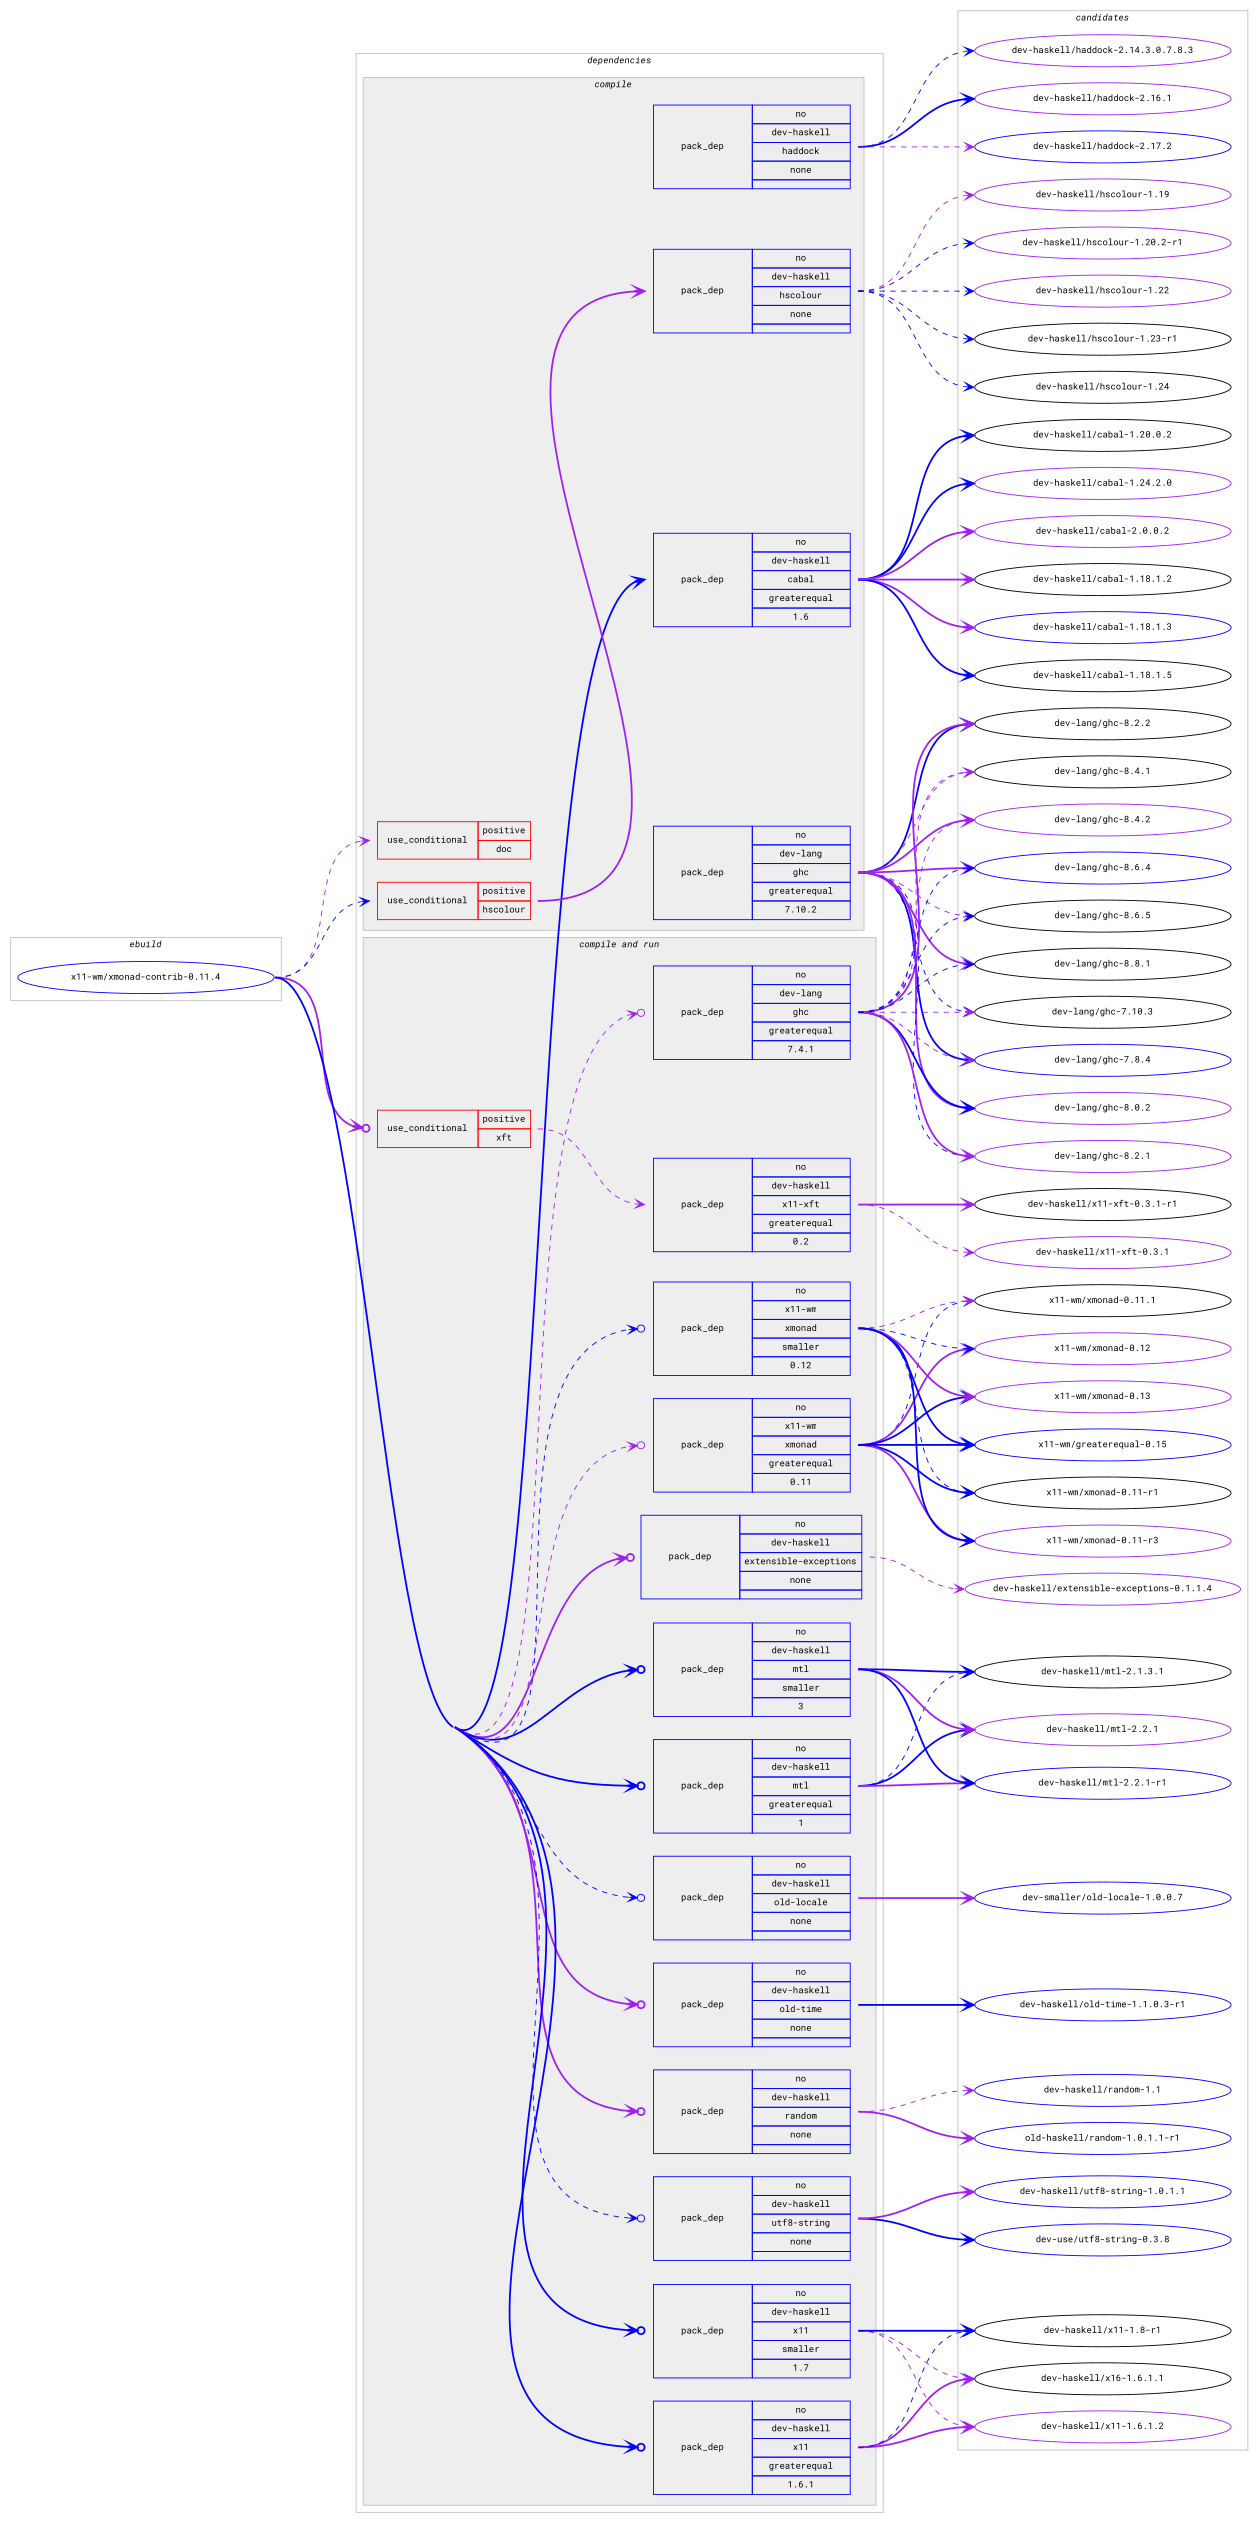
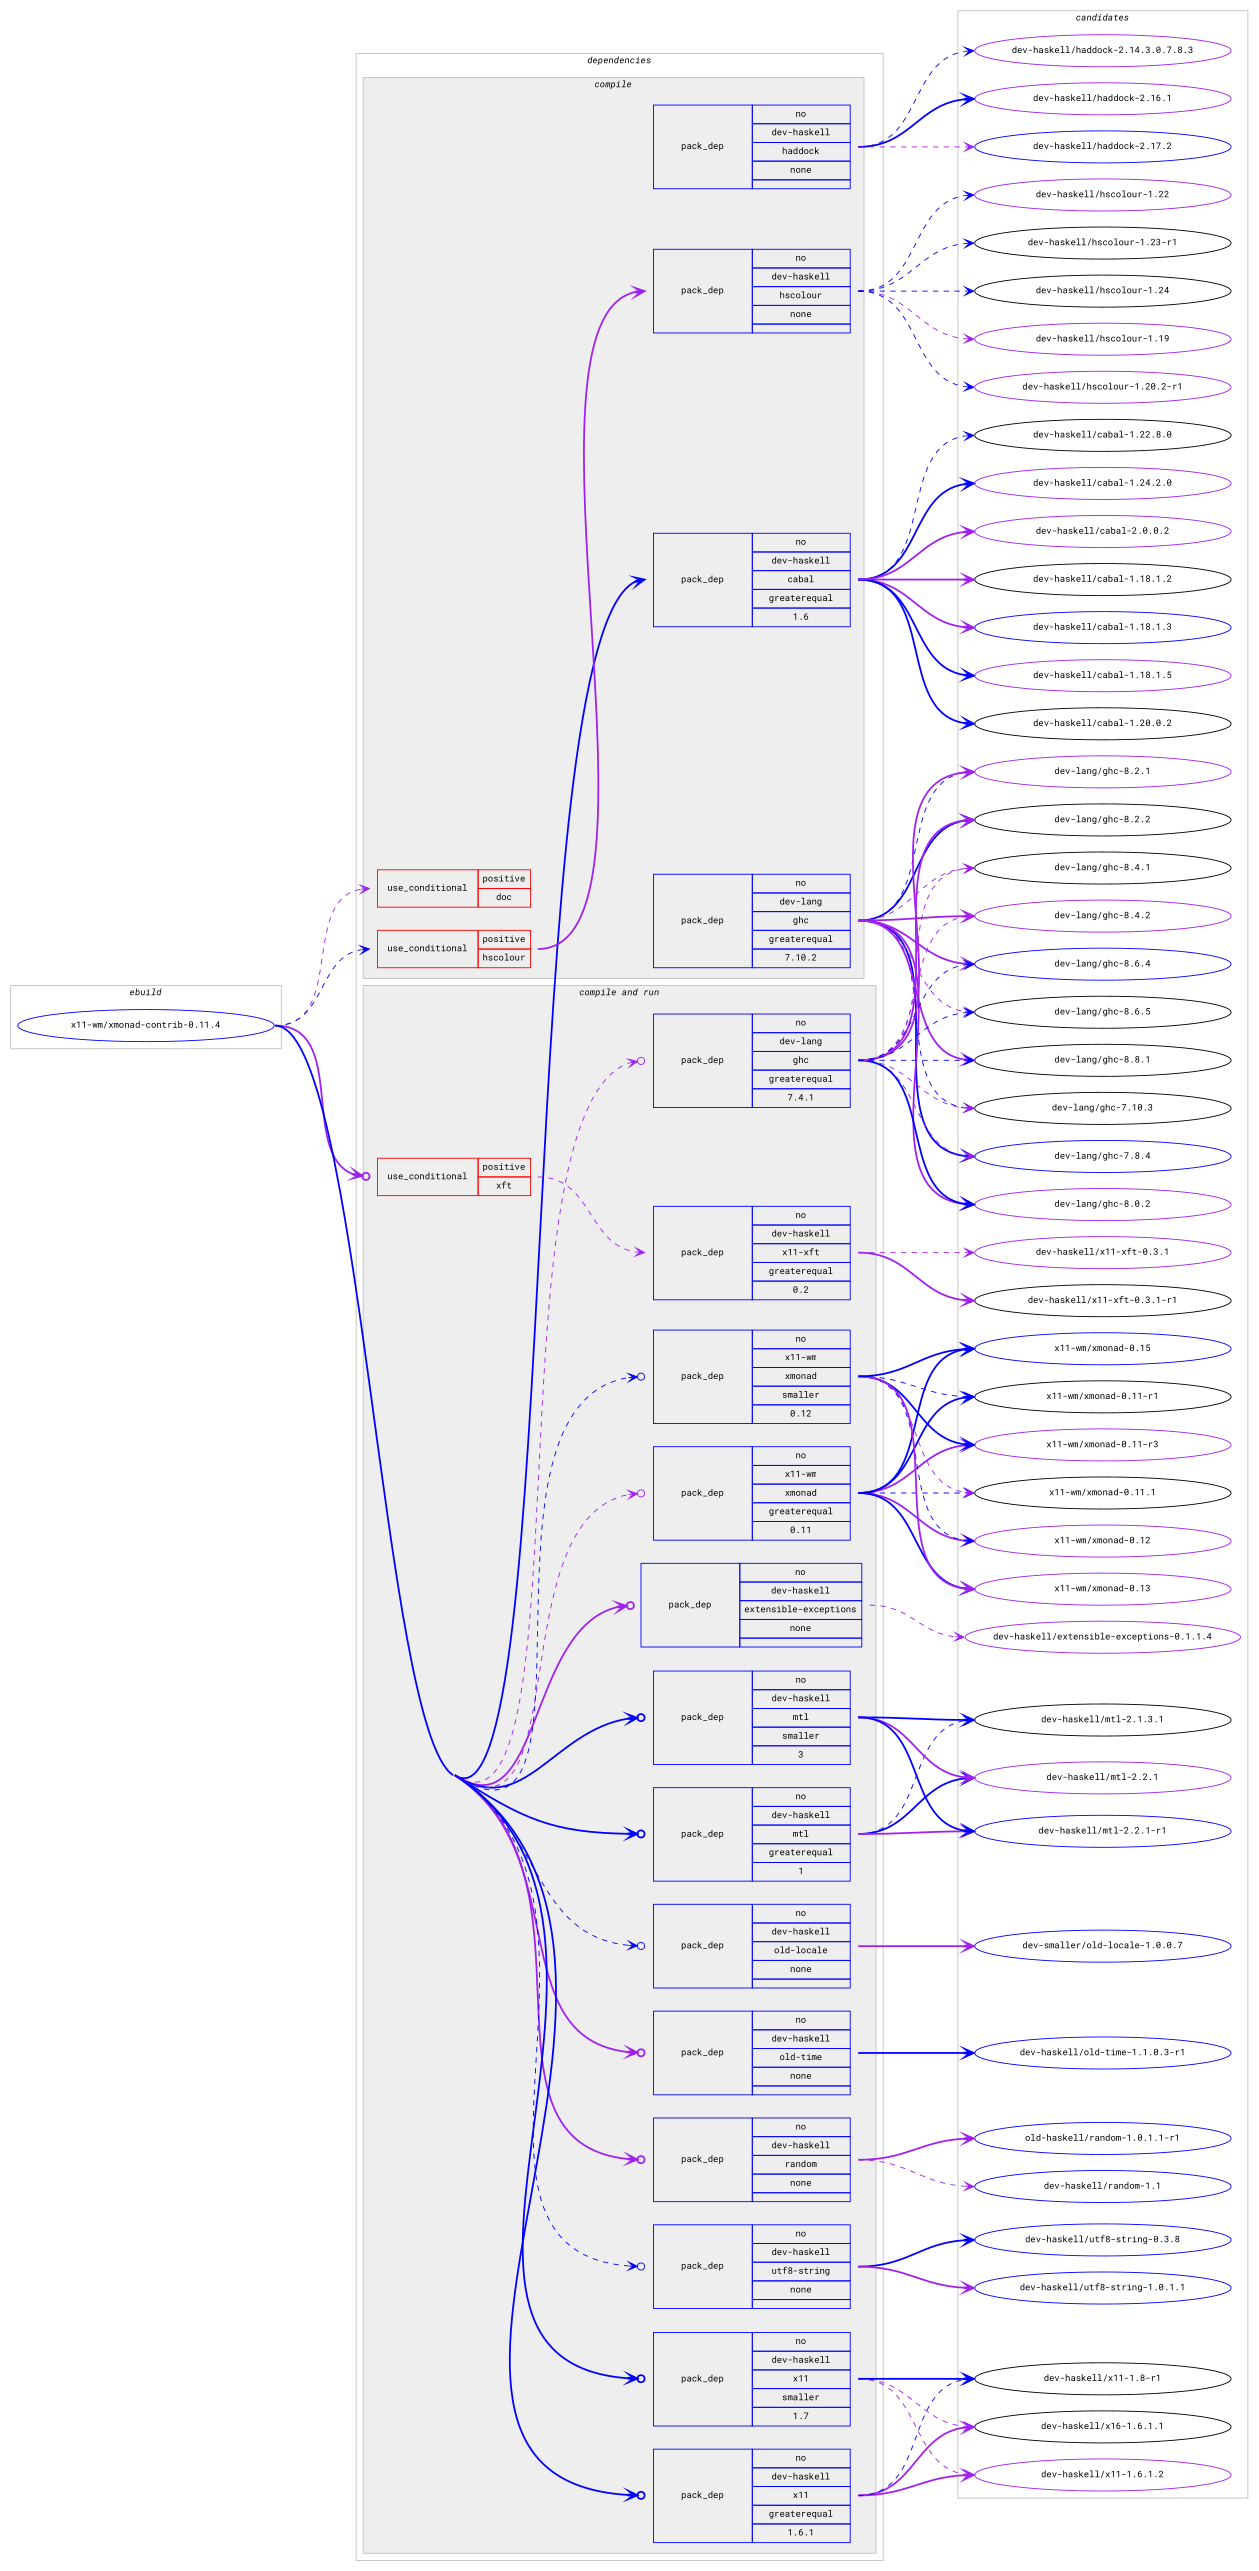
node "dev-haskell/cabal-1.22.8.0": added
node "dev-haskell/cabal-1.18.1.5": color black -> purple
node "x11-wm/greaterequal-0.15": label "x11-wm/greaterequal-0.15" -> "x11-wm/xmonad-0.15"
node "dev-use/utf8-string-0.3.8": label "dev-use/utf8-string-0.3.8" -> "dev-haskell/utf8-string-0.3.8"
